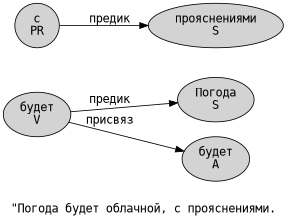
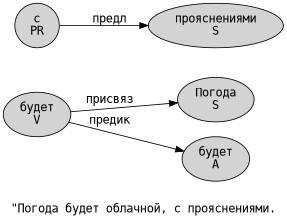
edge "с PR" -> "прояснениями S": label "предик" -> "предл"
edge "будет V" -> "Погода S": label "предик" -> "присвяз"
edge "будет V" -> "будет A": label "присвяз" -> "предик"
